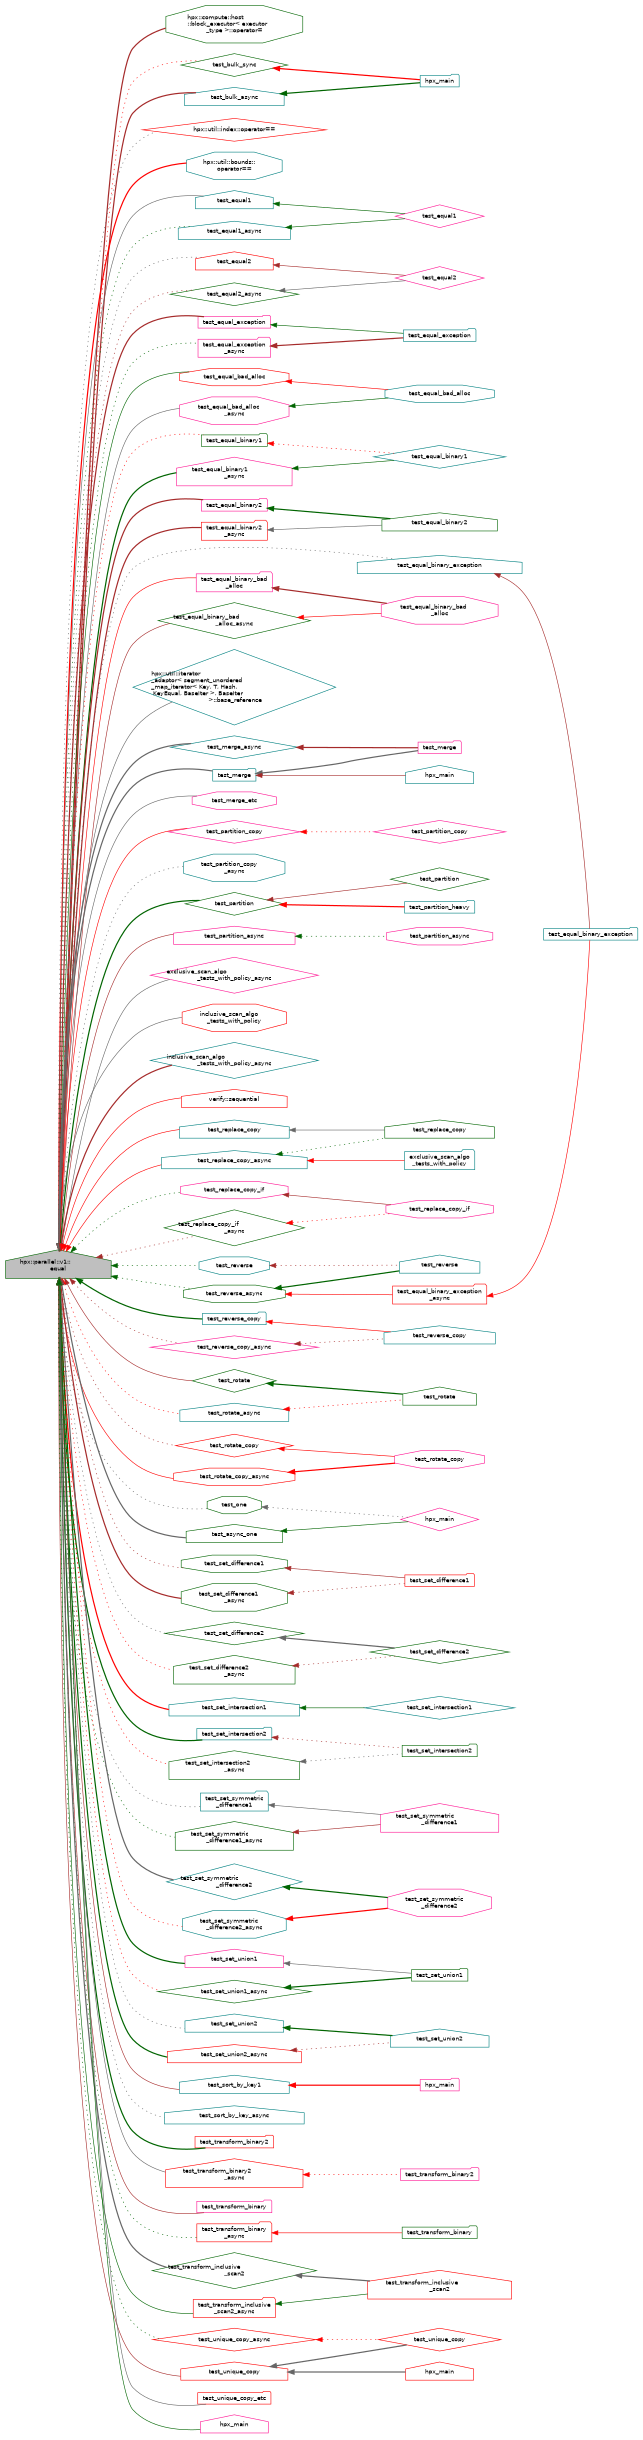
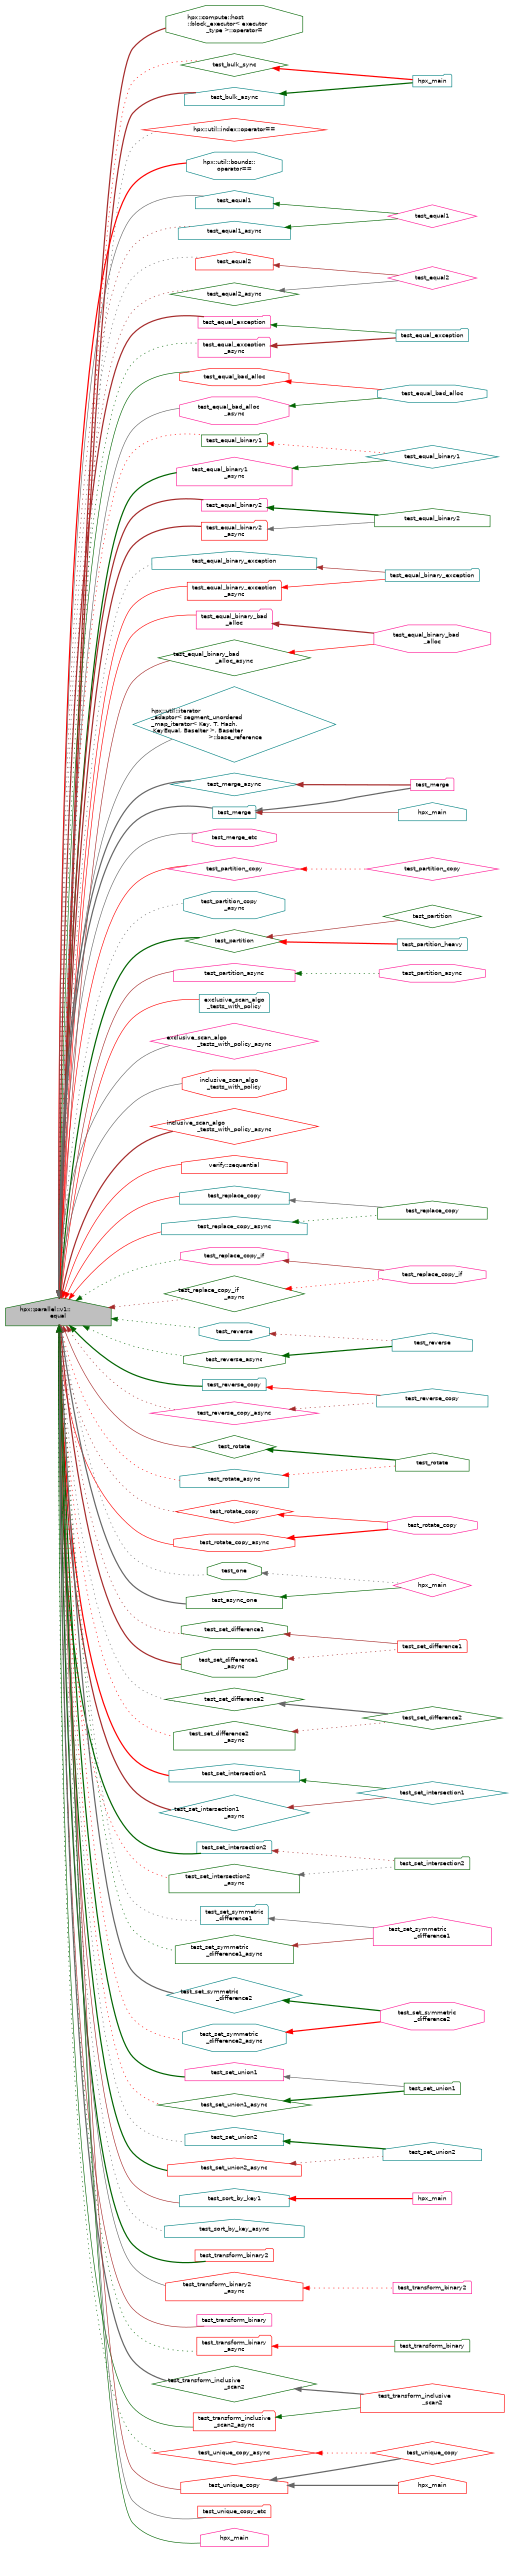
edge "test_equal1_async" -> "hpx::parallel::v1:: equal": color darkgreen -> brown
node "inclusive_scan_algo _tests_with_policy_async": color teal -> red
edge "exclusive_scan_algo _tests_with_policy" -> "test_replace_copy_async": now "exclusive_scan_algo _tests_with_policy" -> "hpx::parallel::v1:: equal"
edge "test_equal_binary_exception _async" -> "test_reverse_async": now "test_equal_binary_exception _async" -> "hpx::parallel::v1:: equal"
node "test_set_intersection1 _async": added
